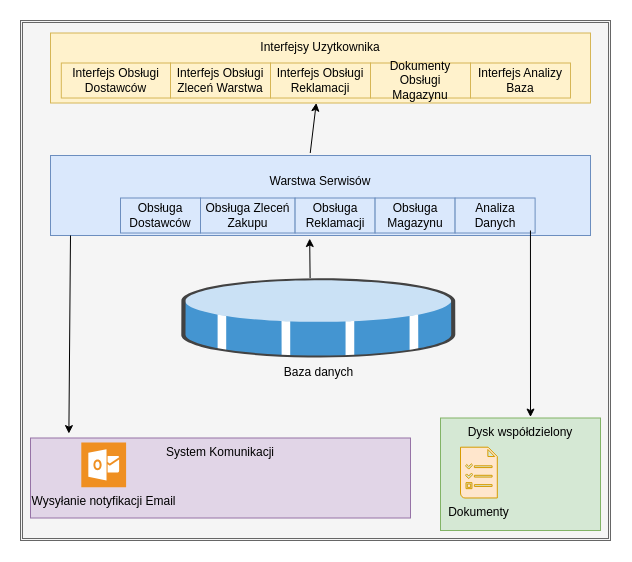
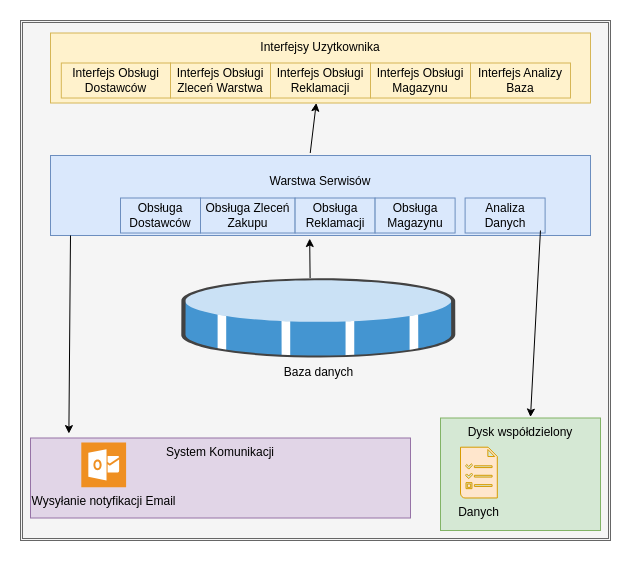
node "Dokumenty Obsługi Magazynu": label "Dokumenty Obsługi Magazynu" -> "Interfejs Obsługi Magazynu"
node "Analiza Danych": moved (495, 216) -> (505, 216)
node "Dokumenty": label "Dokumenty" -> "Danych"
